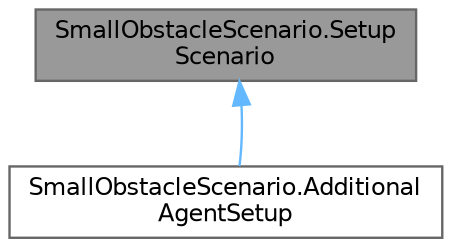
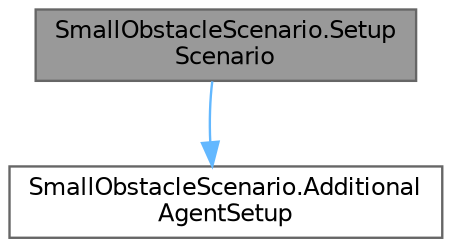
edge "SmallObstacleScenario.Additional AgentSetup" -> "SmallObstacleScenario.Setup Scenario": reversed
